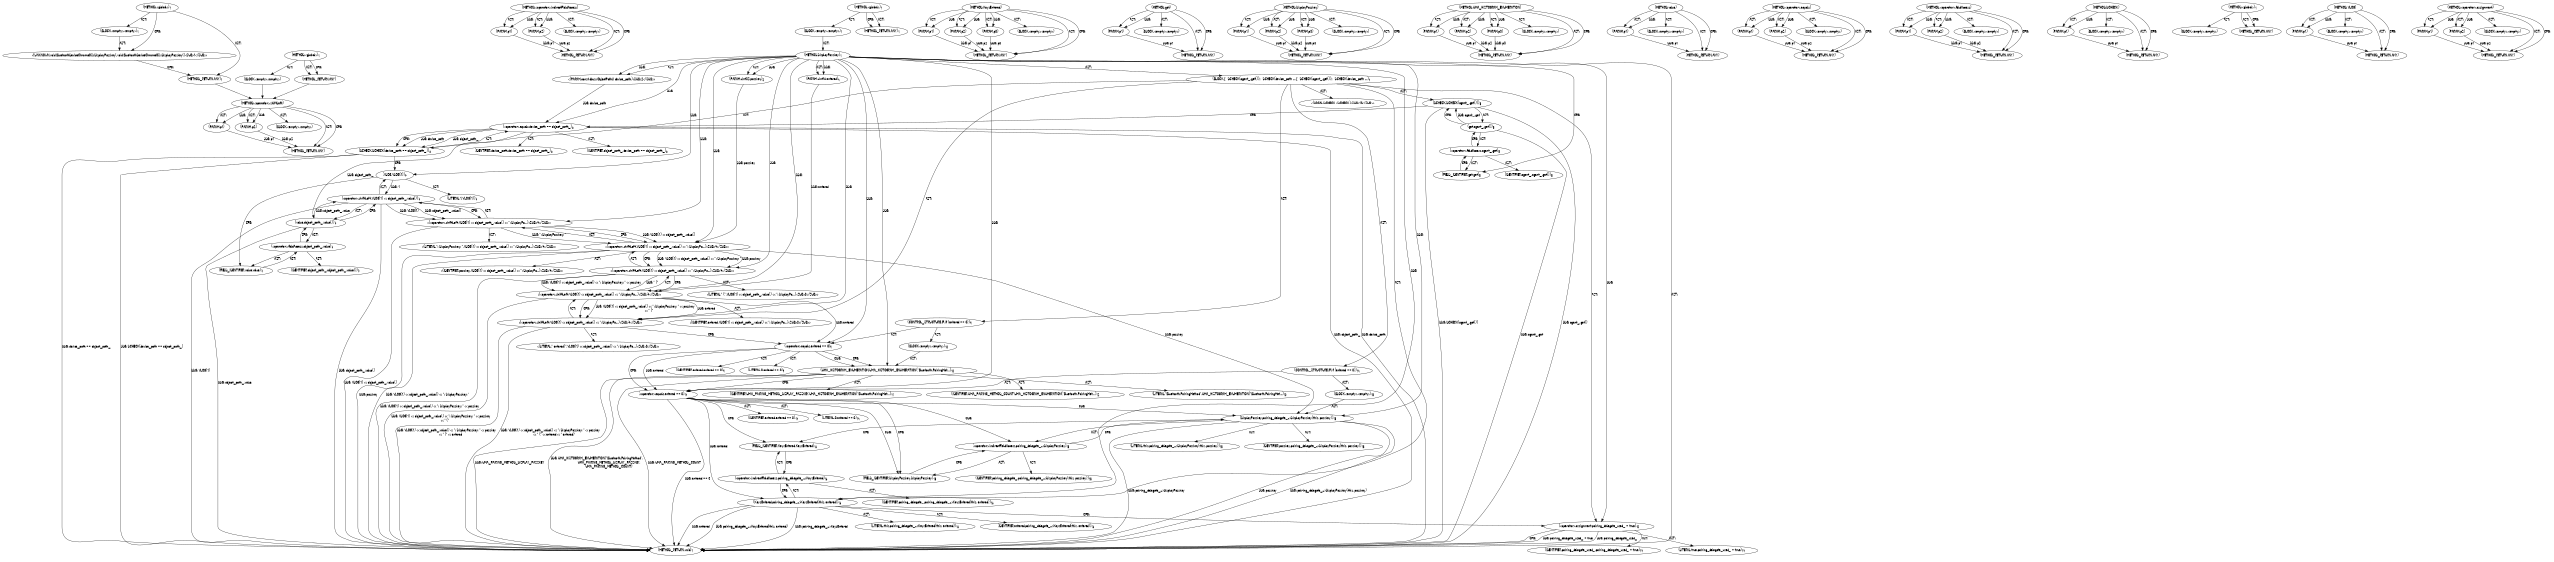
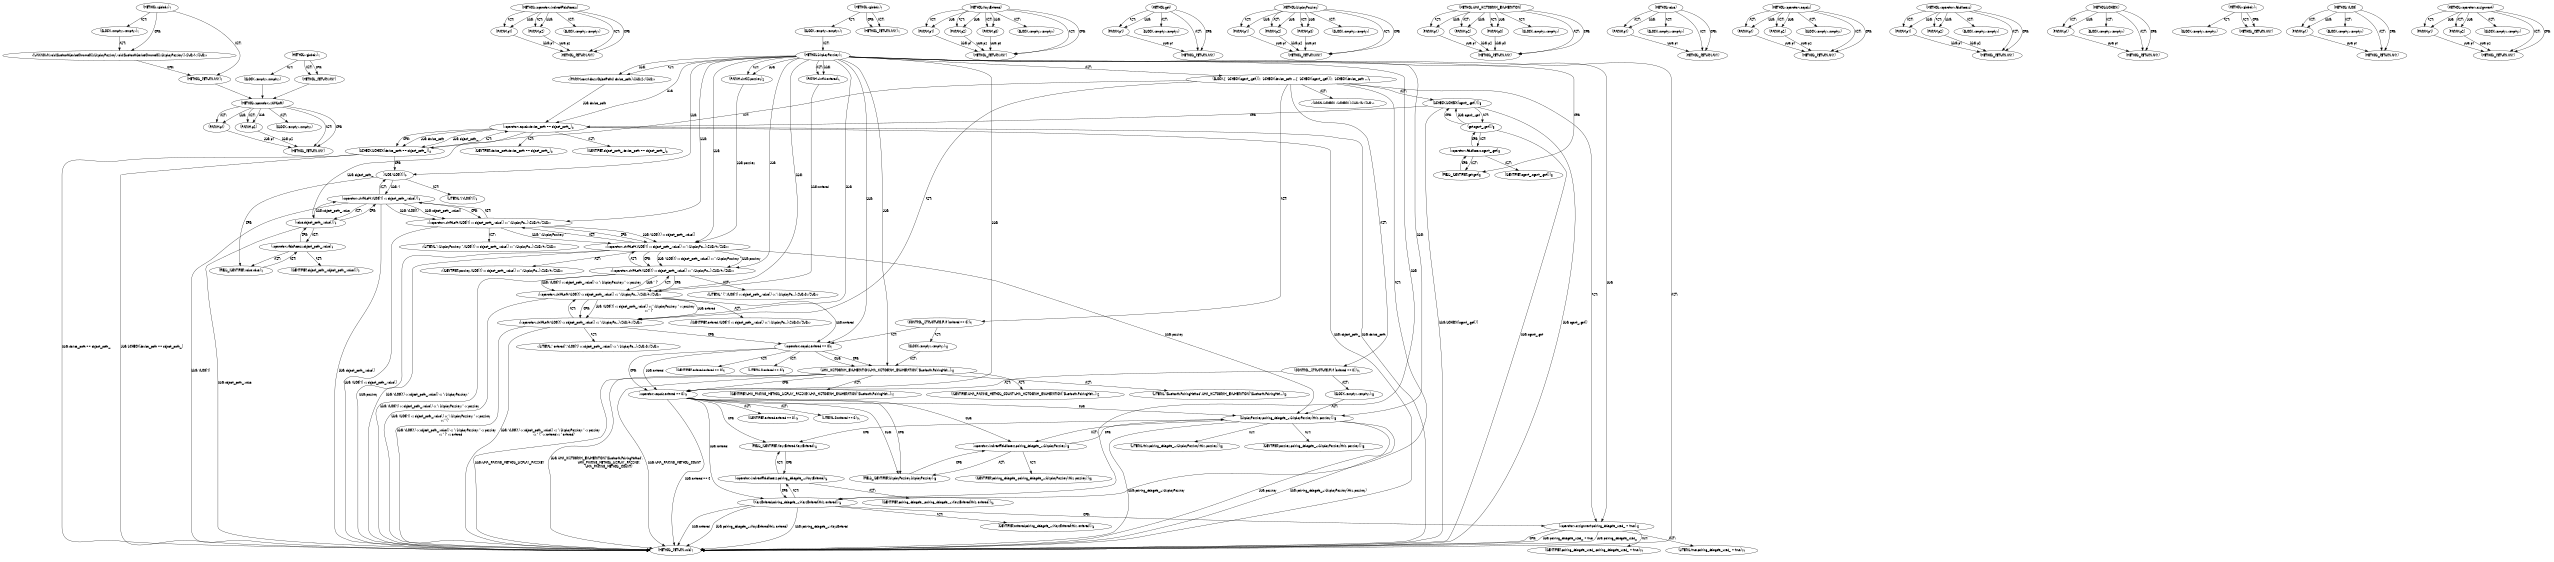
node "(LITERAL,this,pairing_delegate_->KeysEntered(this, entered))": removed
